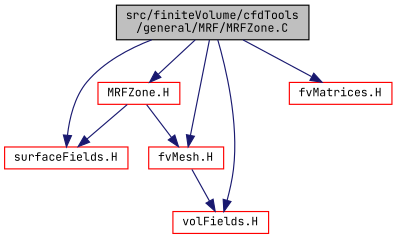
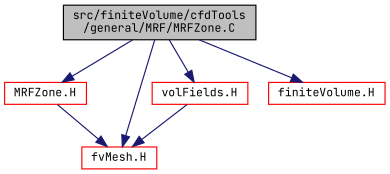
node "fvMatrices.H": label "fvMatrices.H" -> "finiteVolume.H"
node "surfaceFields.H": removed
edge "fvMesh.H" -> "volFields.H": reversed
